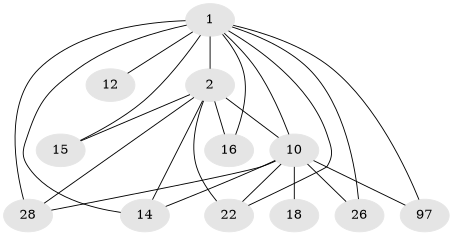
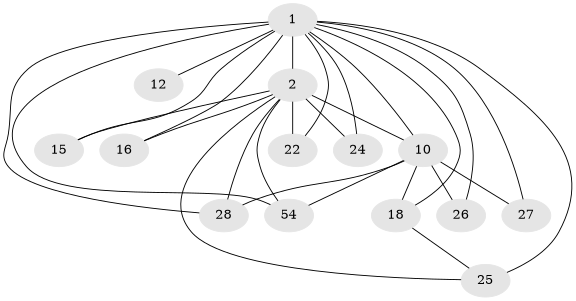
edge "1" -- "18": added
node "24": added
edge "10" -- "22": removed
node "14": label "14" -> "54"
node "97": label "97" -> "27"
node "25": added
